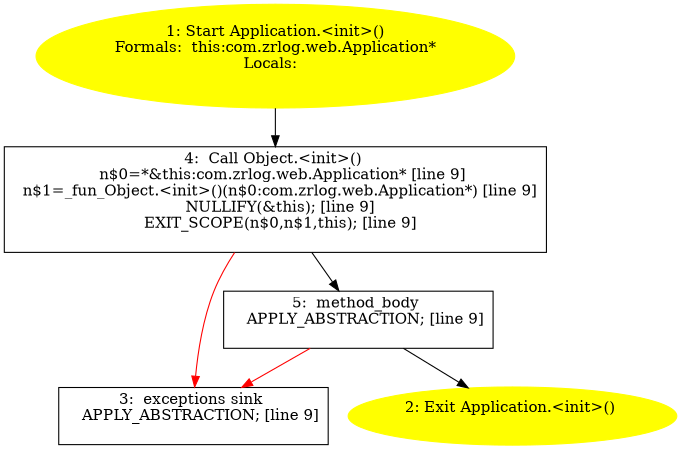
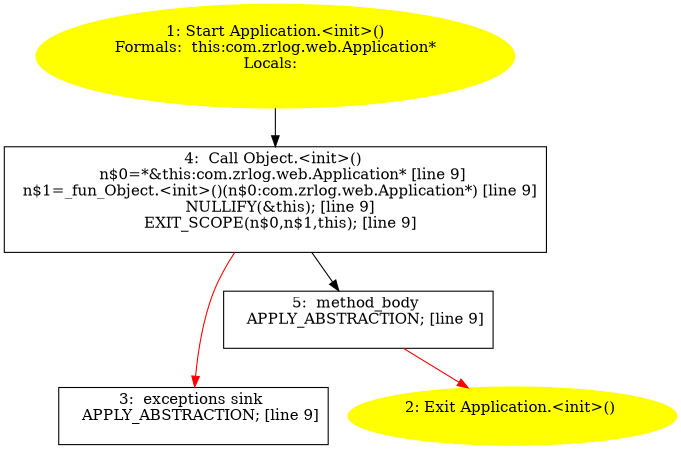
edge "5:  method_body APPLY_ABSTRACTION; [line 9]" -> "3:  exceptions sink APPLY_ABSTRACTION; [line 9]": removed
edge "5:  method_body APPLY_ABSTRACTION; [line 9]" -> "2: Exit Application.<init>()": color black -> red
